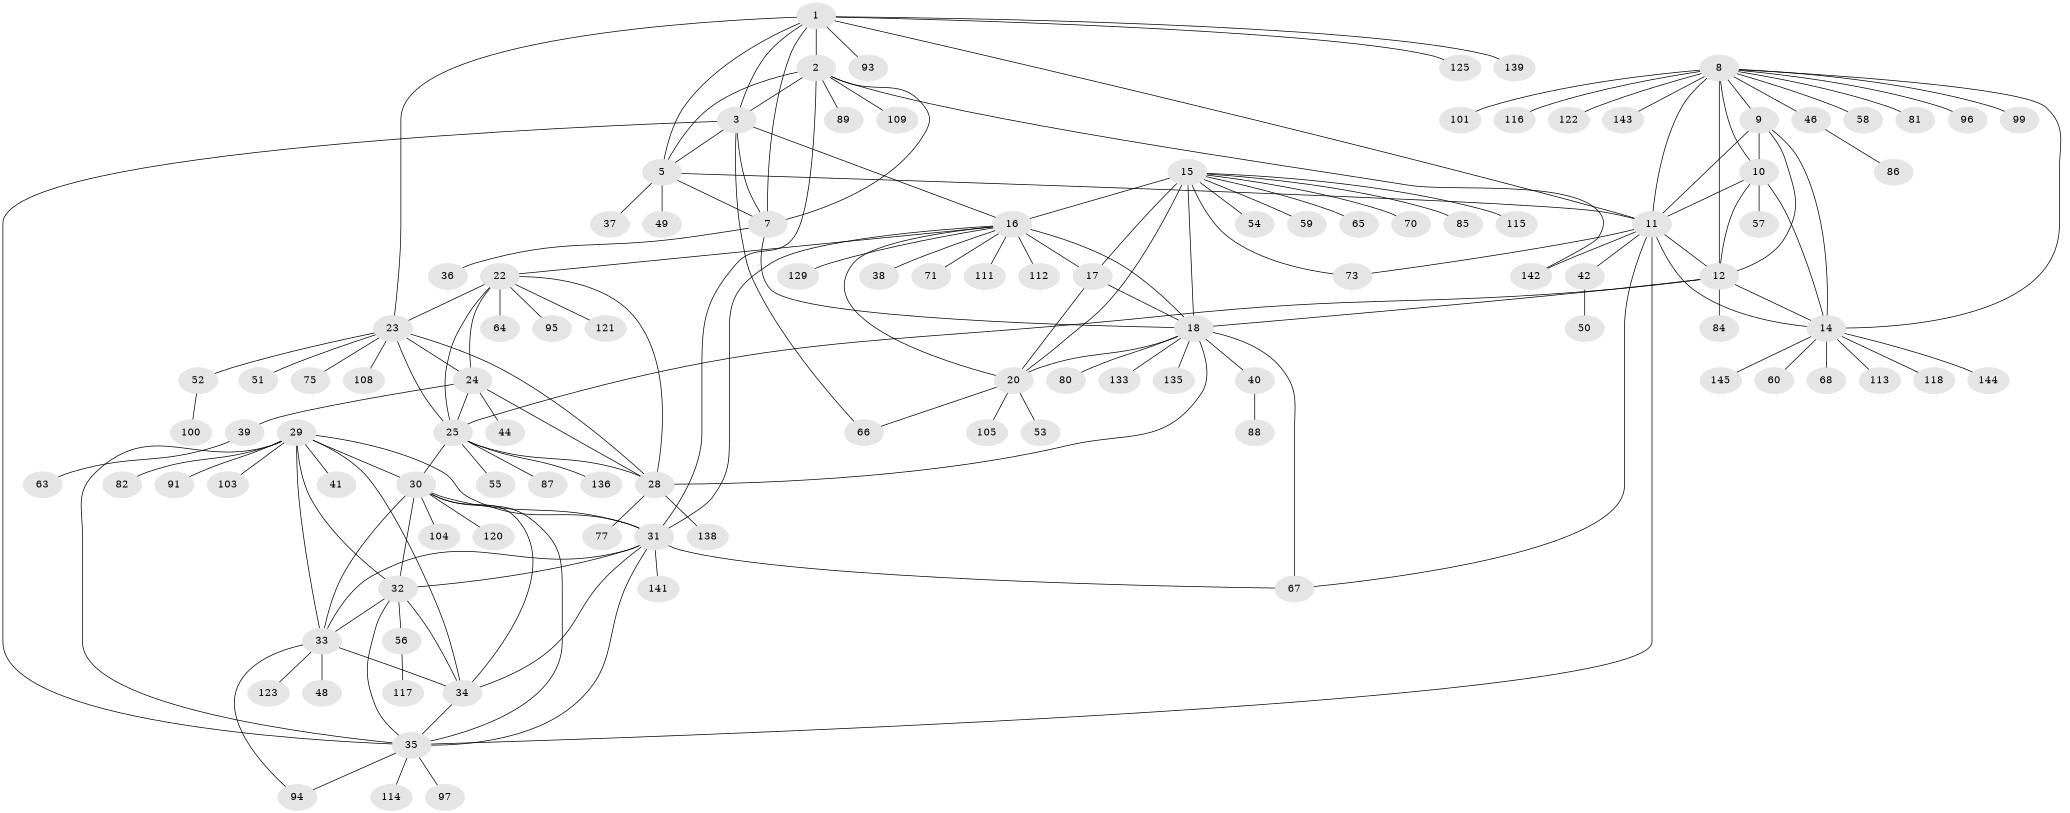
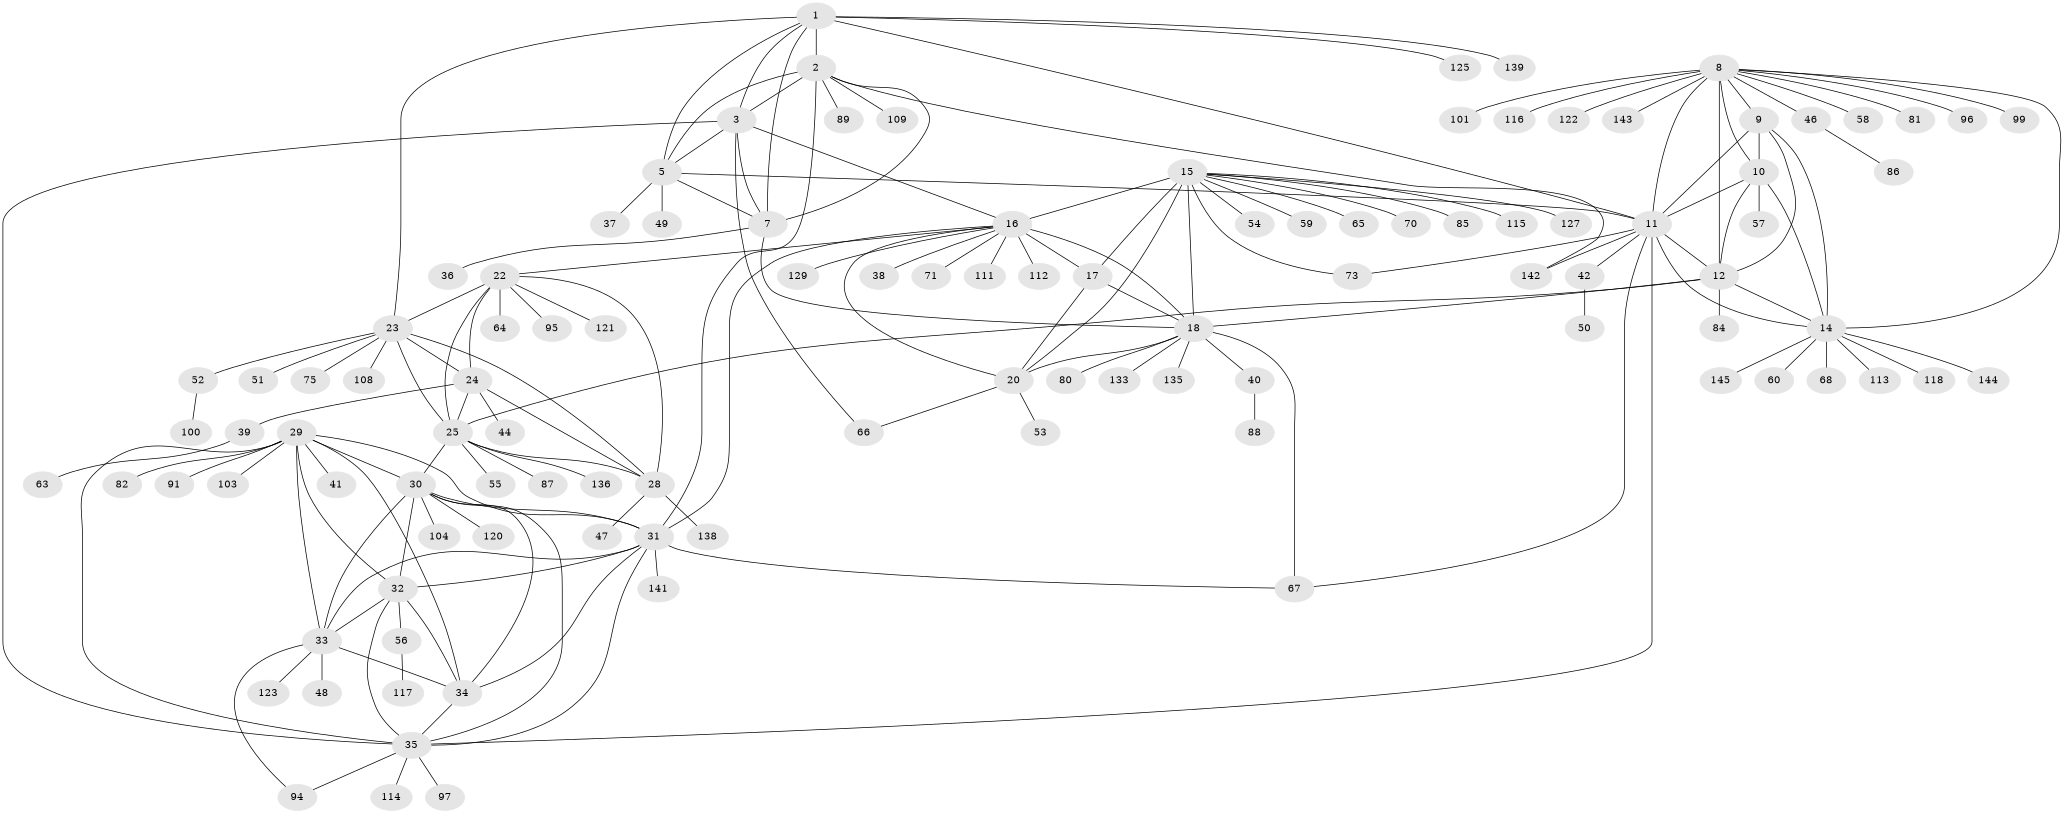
node "93": removed
node "127": added
node "105": removed
edge "18" -- "28": removed
node "77": label "77" -> "47"
